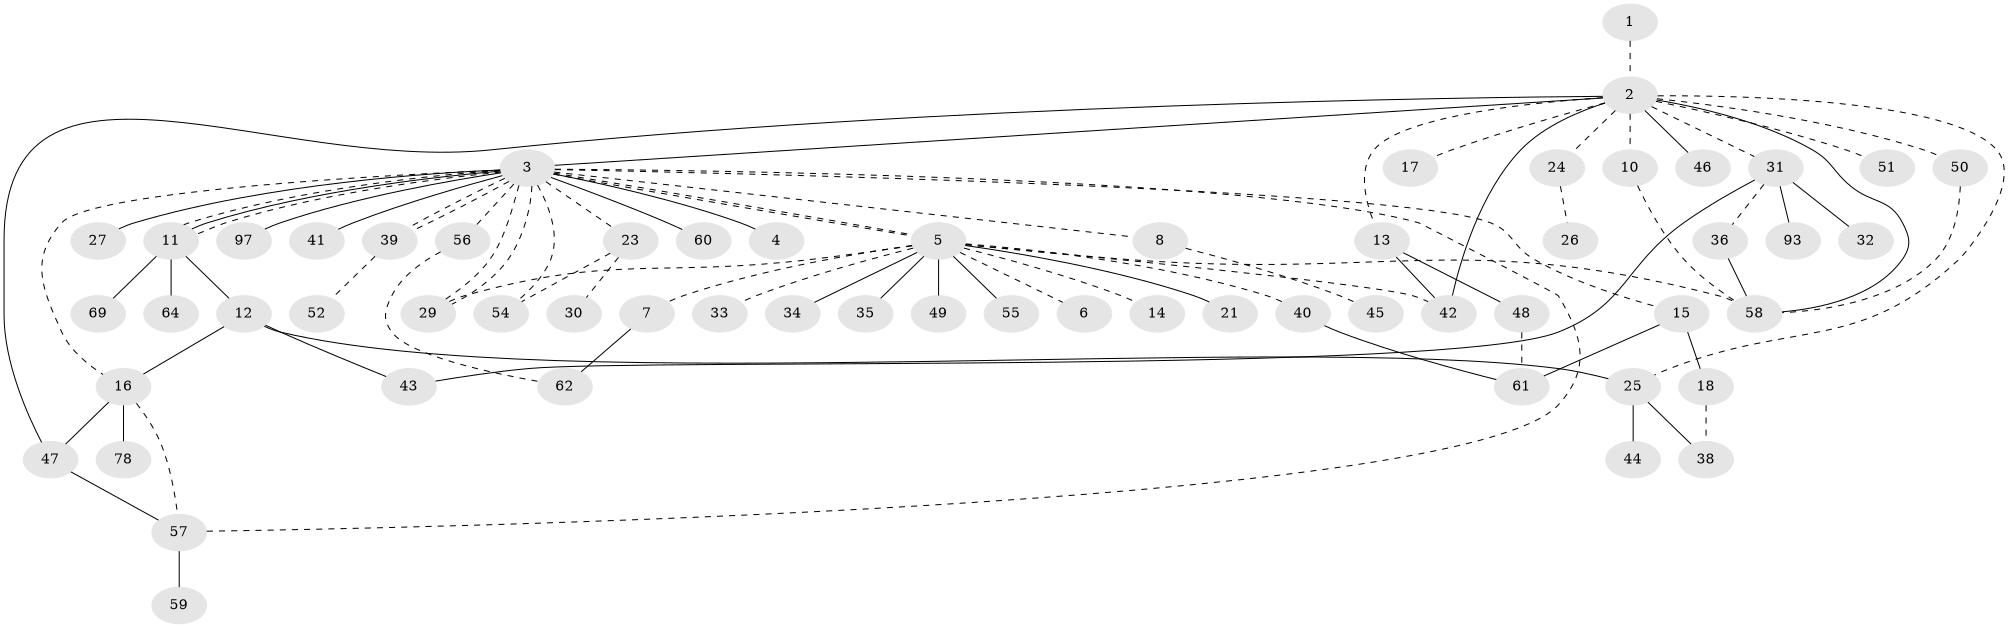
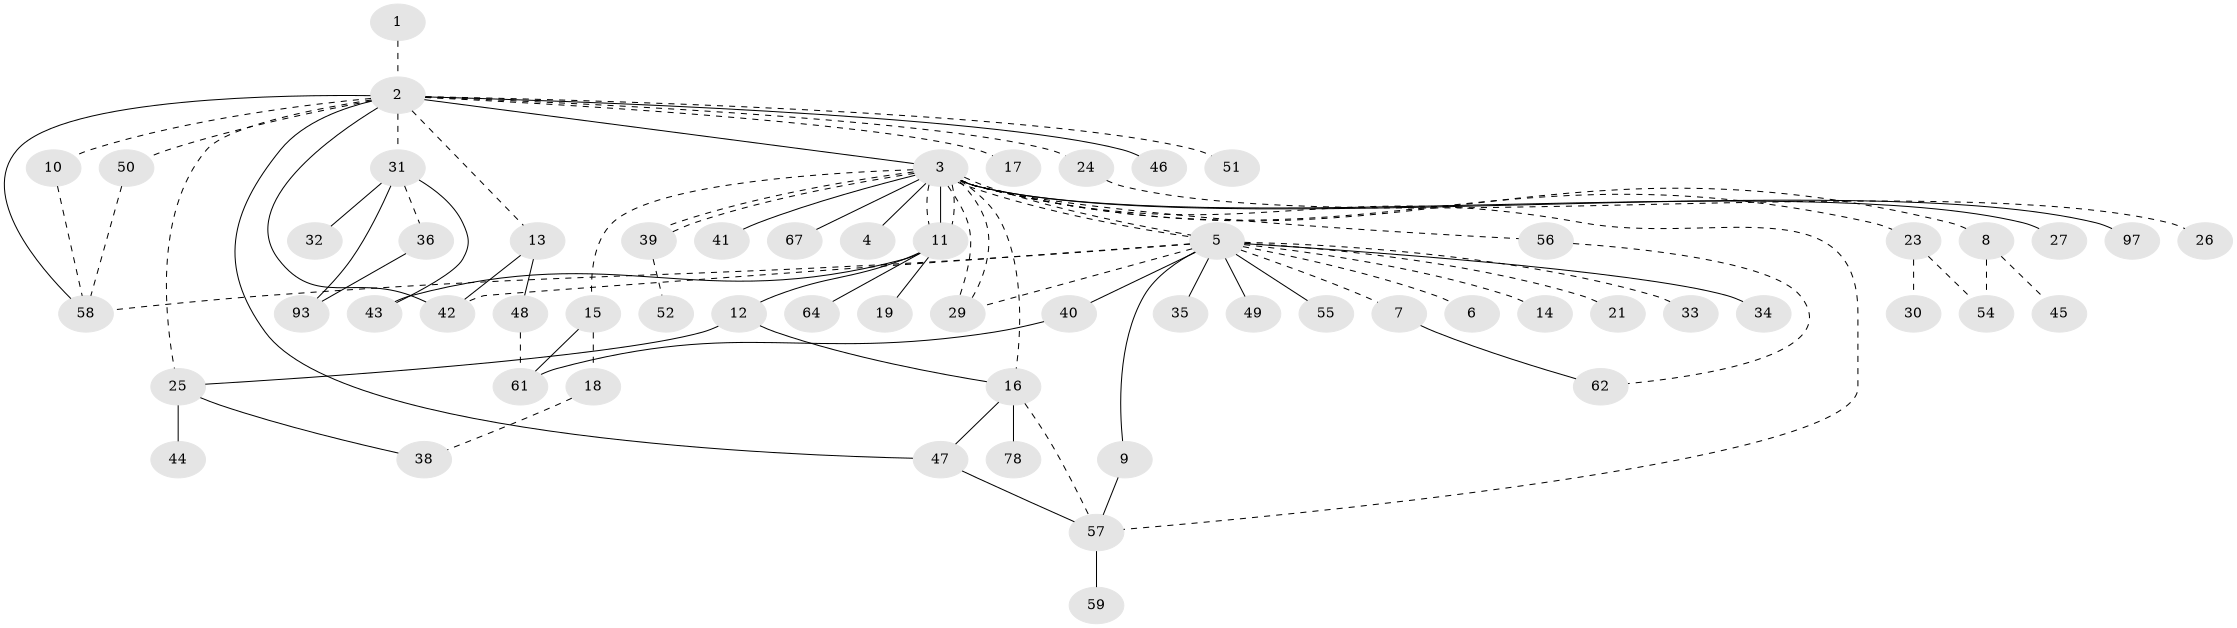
node "60": label "60" -> "67"
edge "3" -- "54": now "8" -- "54"
edge "5" -- "21": style solid -> dashed
edge "5" -- "40": style dashed -> solid
edge "36" -- "58": now "36" -- "93"
node "69": label "69" -> "19"
edge "15" -- "18": style solid -> dashed
edge "12" -- "43": now "11" -- "43"
node "9": added
